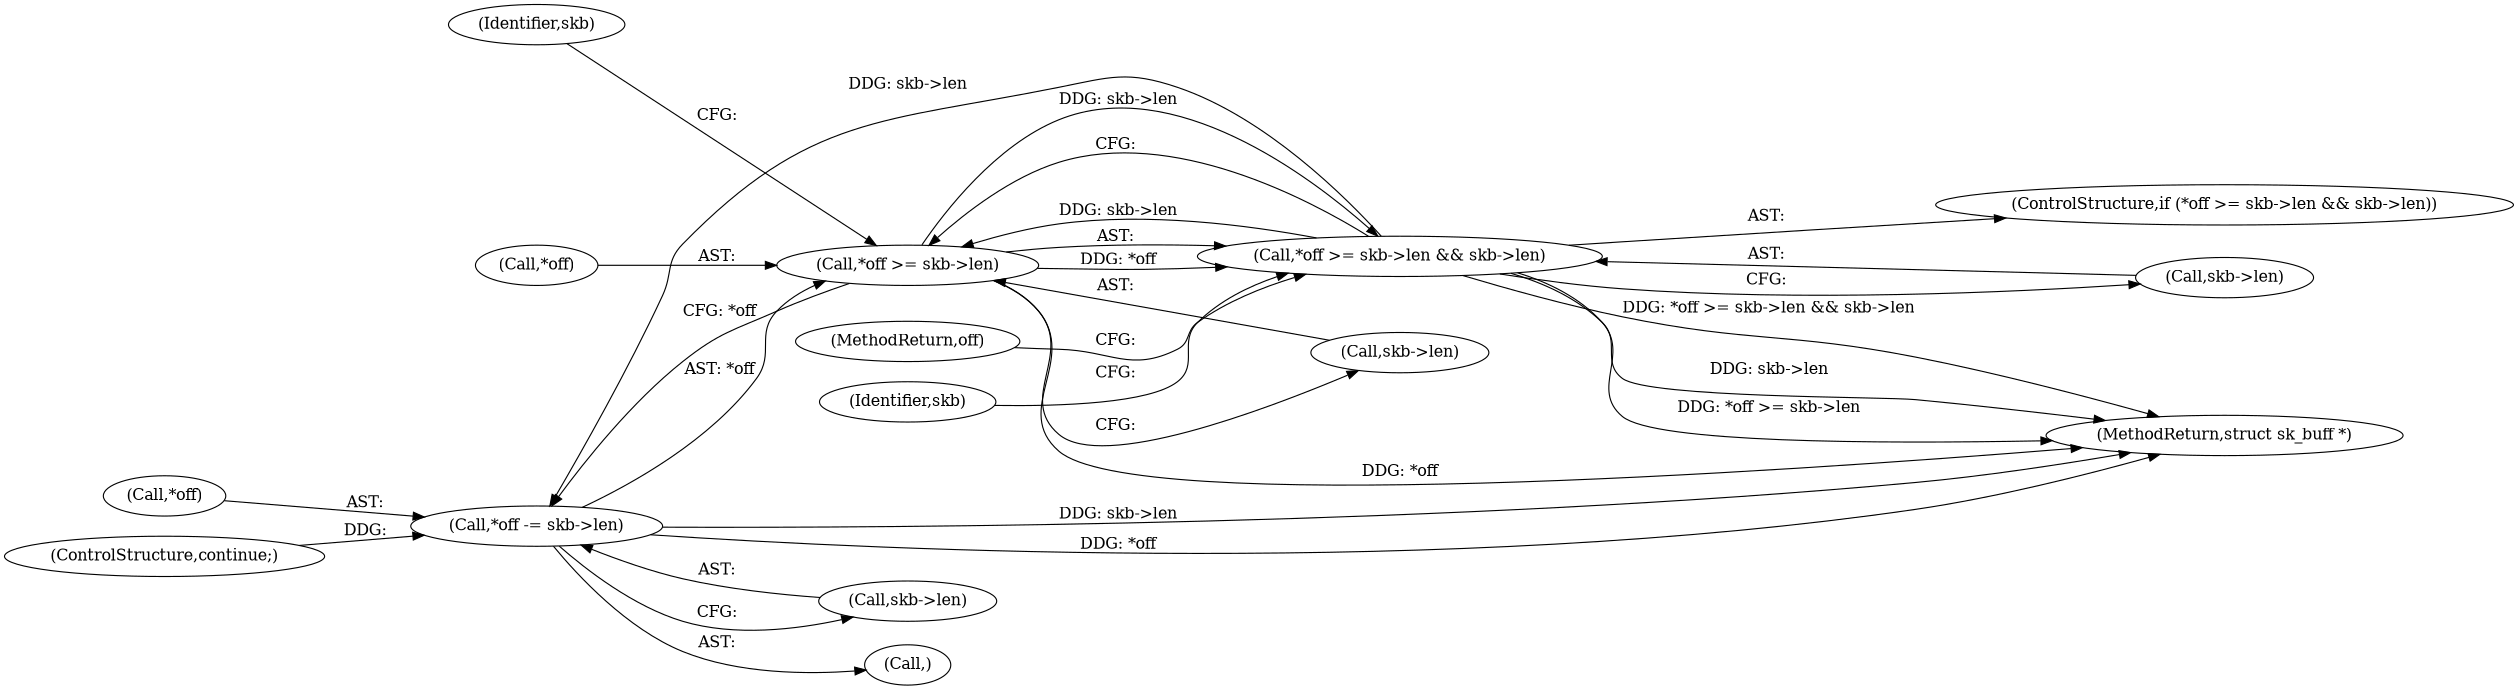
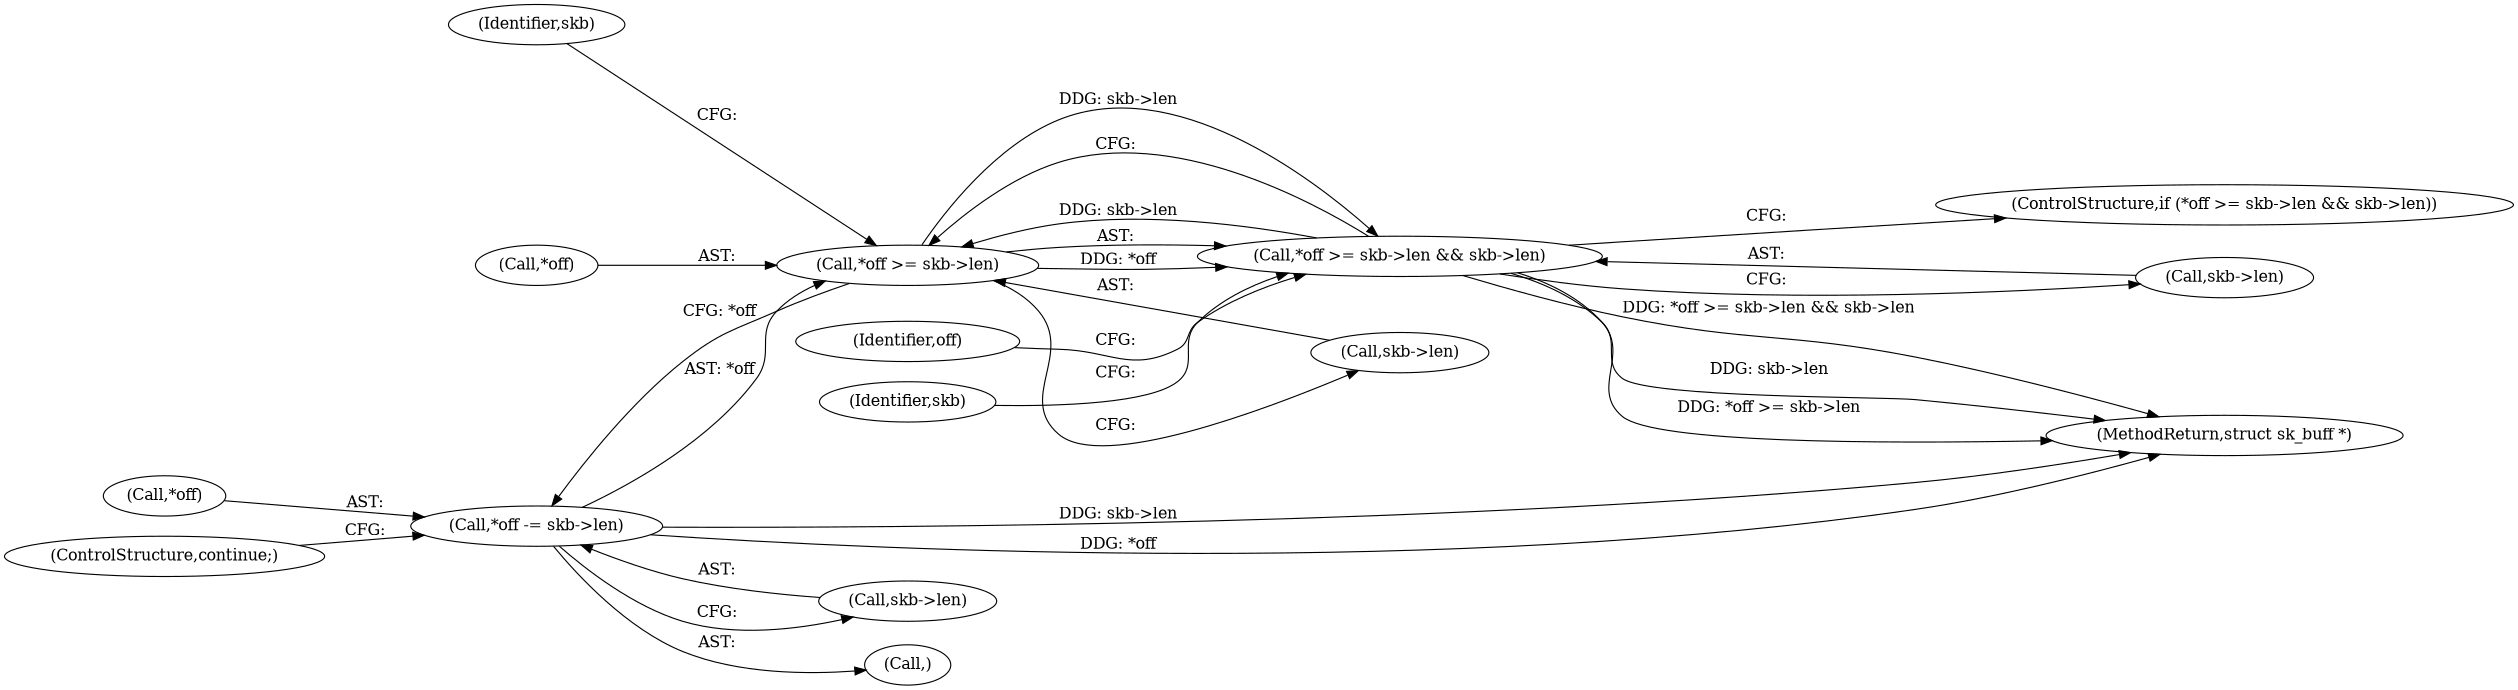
edge "(Call,*off >= skb->len && skb->len)" -> "(Call,*off -= skb->len)": removed, label "DDG: skb->len"
edge "(Call,*off >= skb->len && skb->len)" -> "(ControlStructure,if (*off >= skb->len && skb->len))": label "AST: " -> "CFG: "
node "(MethodReturn,off)": label "(MethodReturn,off)" -> "(Identifier,off)"
edge "(Call,*off >= skb->len)" -> "(MethodReturn,struct sk_buff *)": removed, label "DDG: *off"
edge "(ControlStructure,continue;)" -> "(Call,*off -= skb->len)": label "DDG: " -> "CFG: "
